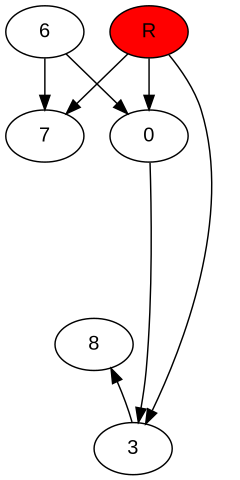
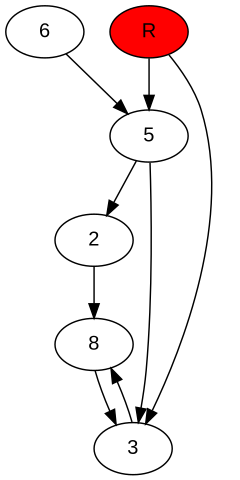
node "7": removed
node "0": label "0" -> "5"
node "2": added
edge "8" -> "3": added
